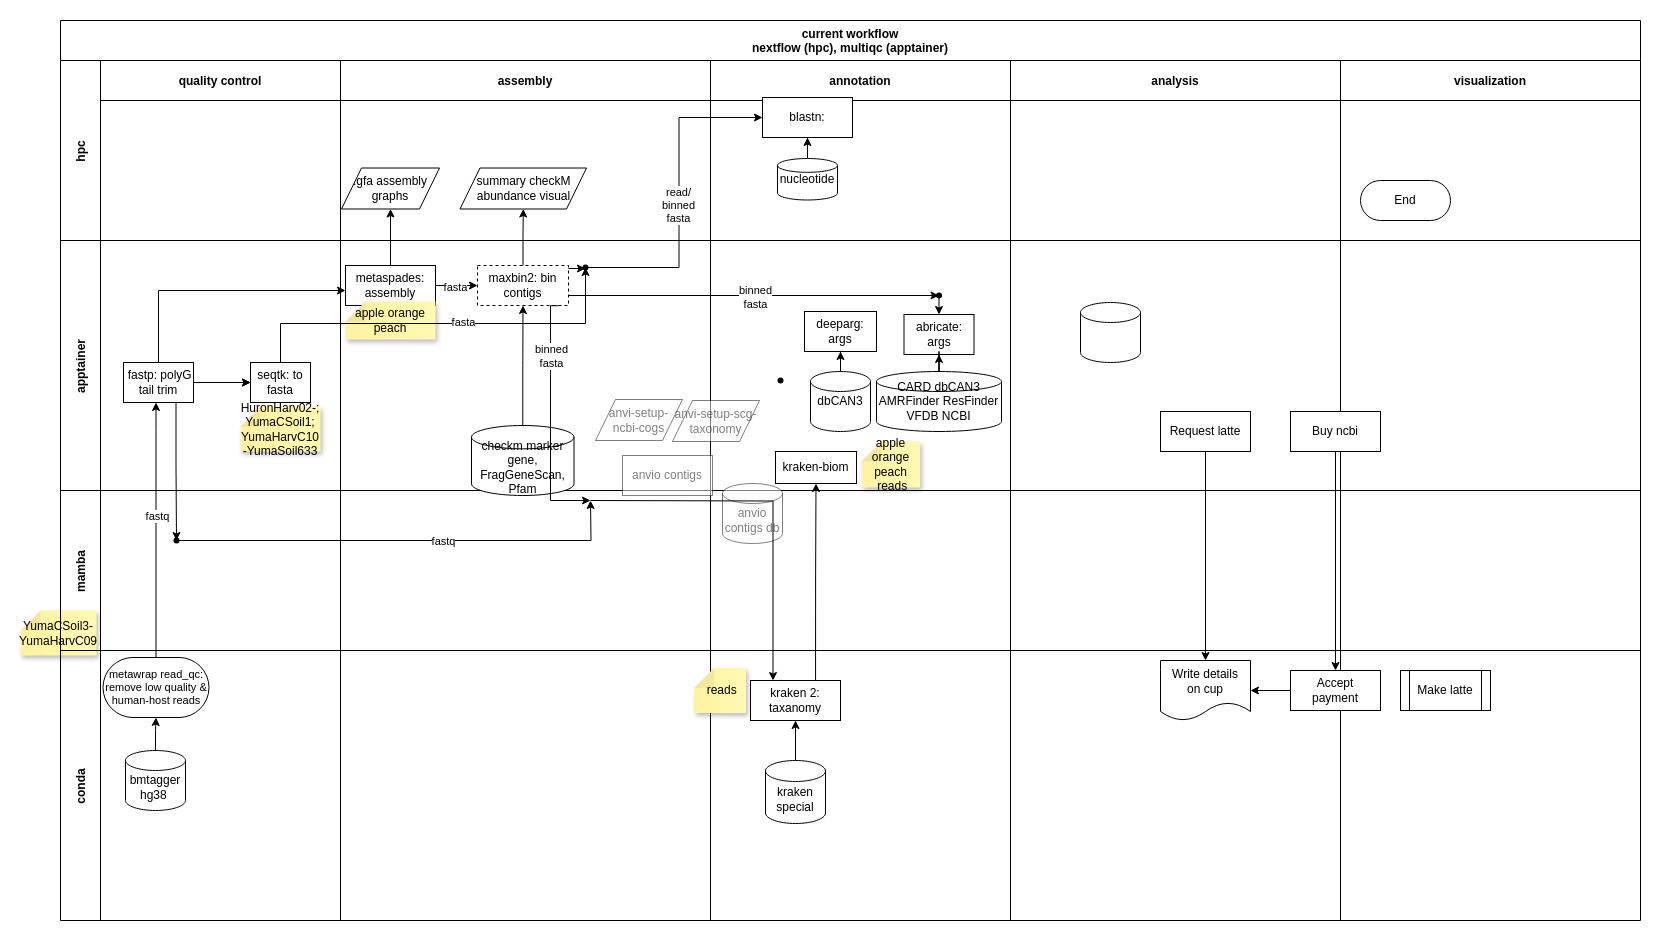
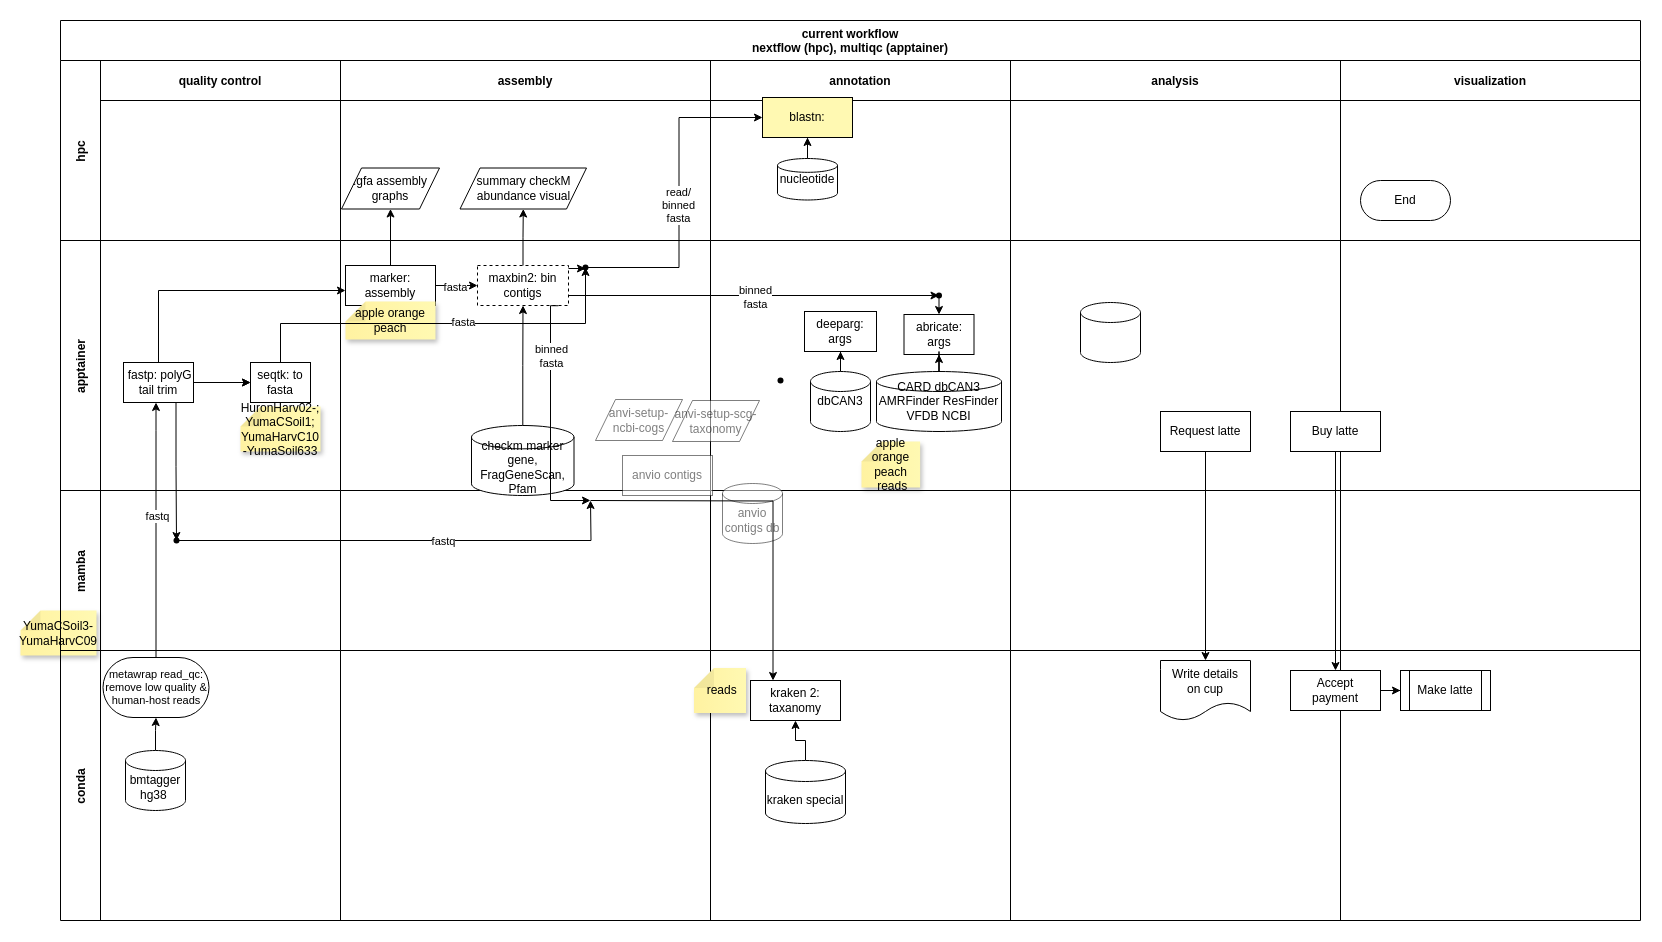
node "blastn:": fillcolor #ffffff -> #fff9b2
node "metaspades: assembly": label "metaspades: assembly" -> "marker: assembly"
node "Buy ncbi": label "Buy ncbi" -> "Buy latte"
node "kraken-biom": removed
edge "kraken 2: taxanomy" -> "kraken-biom": removed
edge "Accept payment" -> "Write details on cup": now "Accept payment" -> "Make latte"
node "kraken special": size 60x63 -> 80x63
